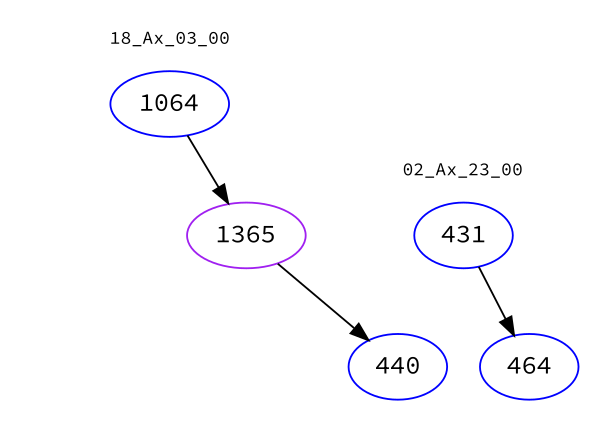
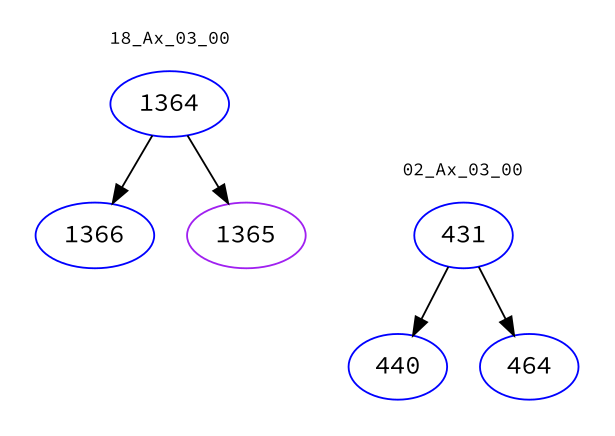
node "1064": label "1064" -> "1364"
cluster "02_Ax_23_00": label "02_Ax_23_00" -> "02_Ax_03_00"
node "1366": added
edge "1365" -> "440": now "431" -> "440"
